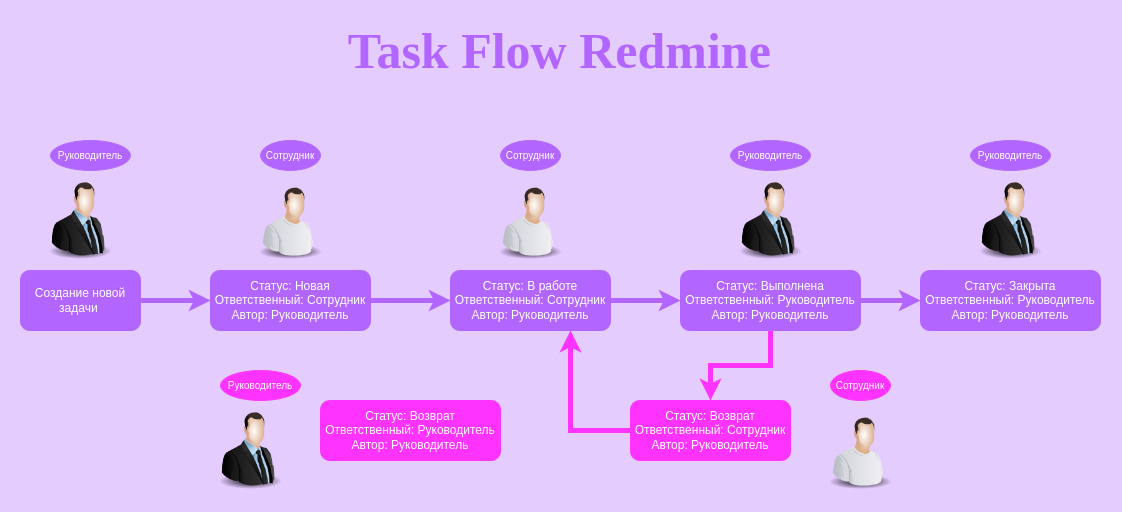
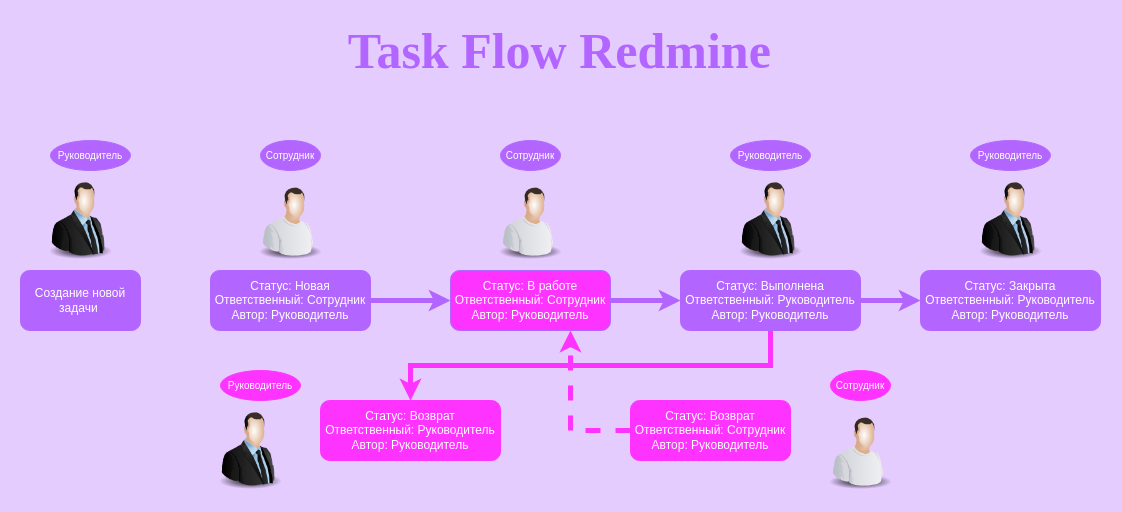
edge "Создание новой задачи" -> "Статус: Новая Ответственный: Сотрудник Автор: Руководитель": removed
node "Статус: В работе Ответственный: Сотрудник Автор: Руководитель": fillcolor #b266ff -> #ff33ff
edge "Статус: Выполнена Ответственный: Руководитель Автор: Руководитель" -> "Статус: Возврат Ответственный: Сотрудник Автор: Руководитель": now "Статус: Выполнена Ответственный: Руководитель Автор: Руководитель" -> "Статус: Возврат Ответственный: Руководитель Автор: Руководитель"
edge "Статус: Возврат Ответственный: Сотрудник Автор: Руководитель" -> "Статус: В работе Ответственный: Сотрудник Автор: Руководитель": style solid -> dashed
